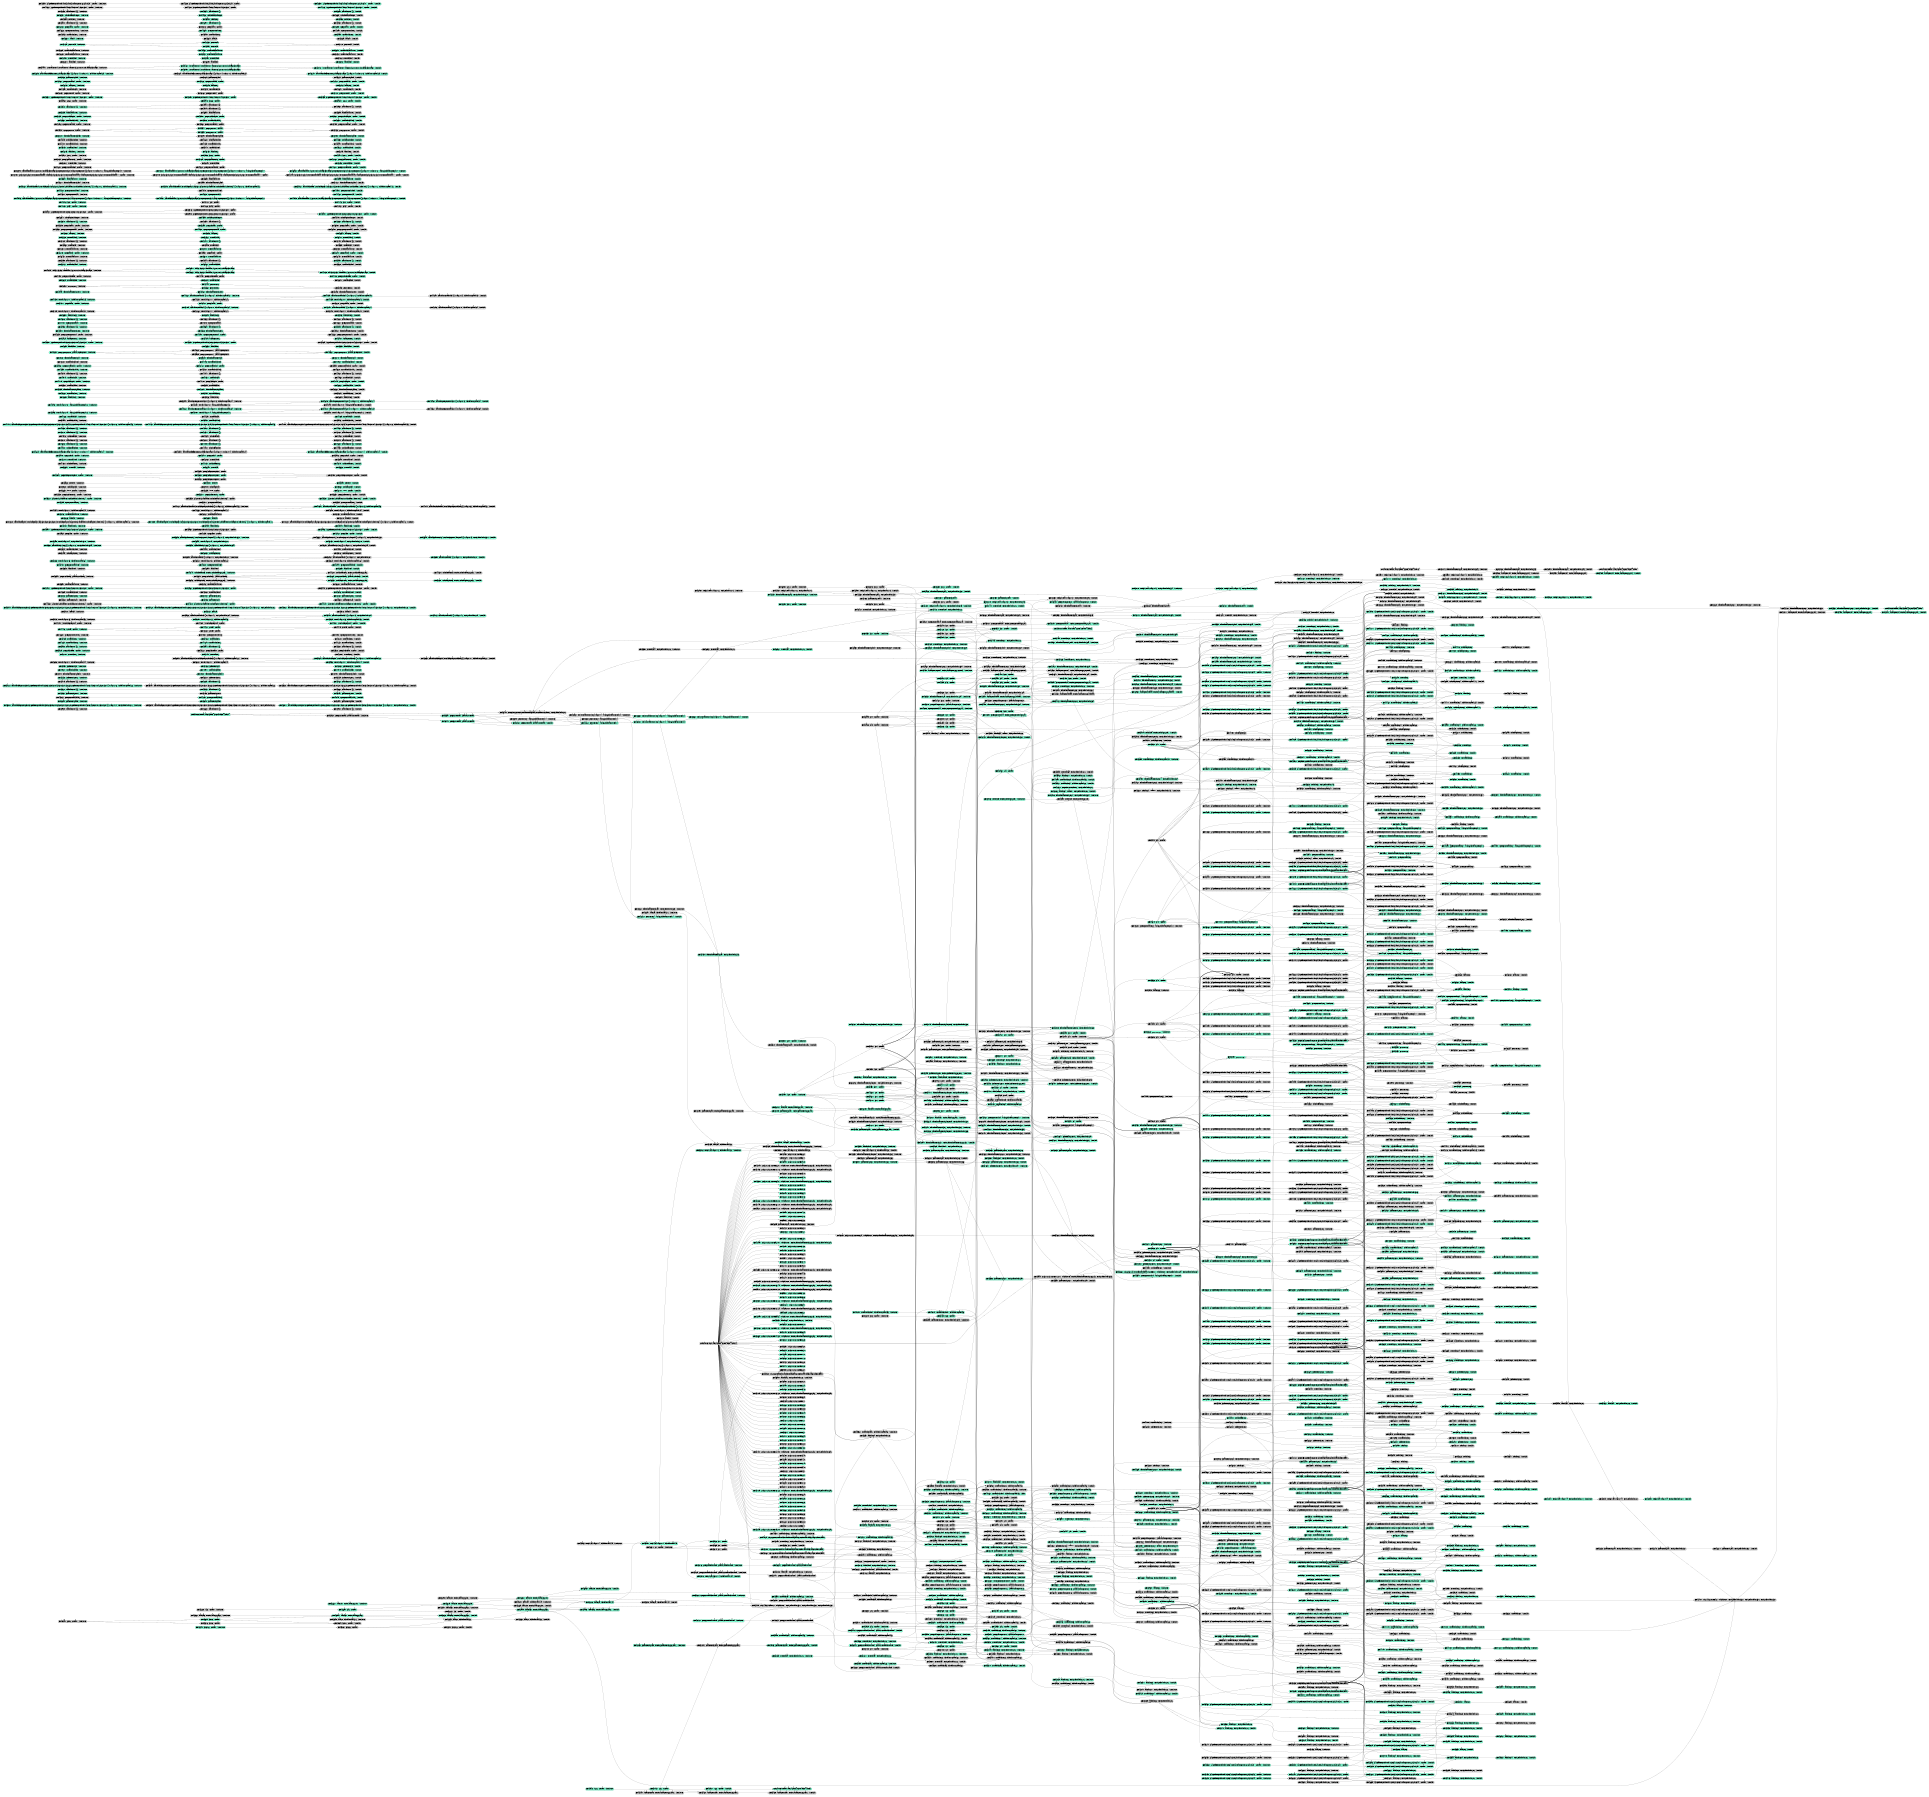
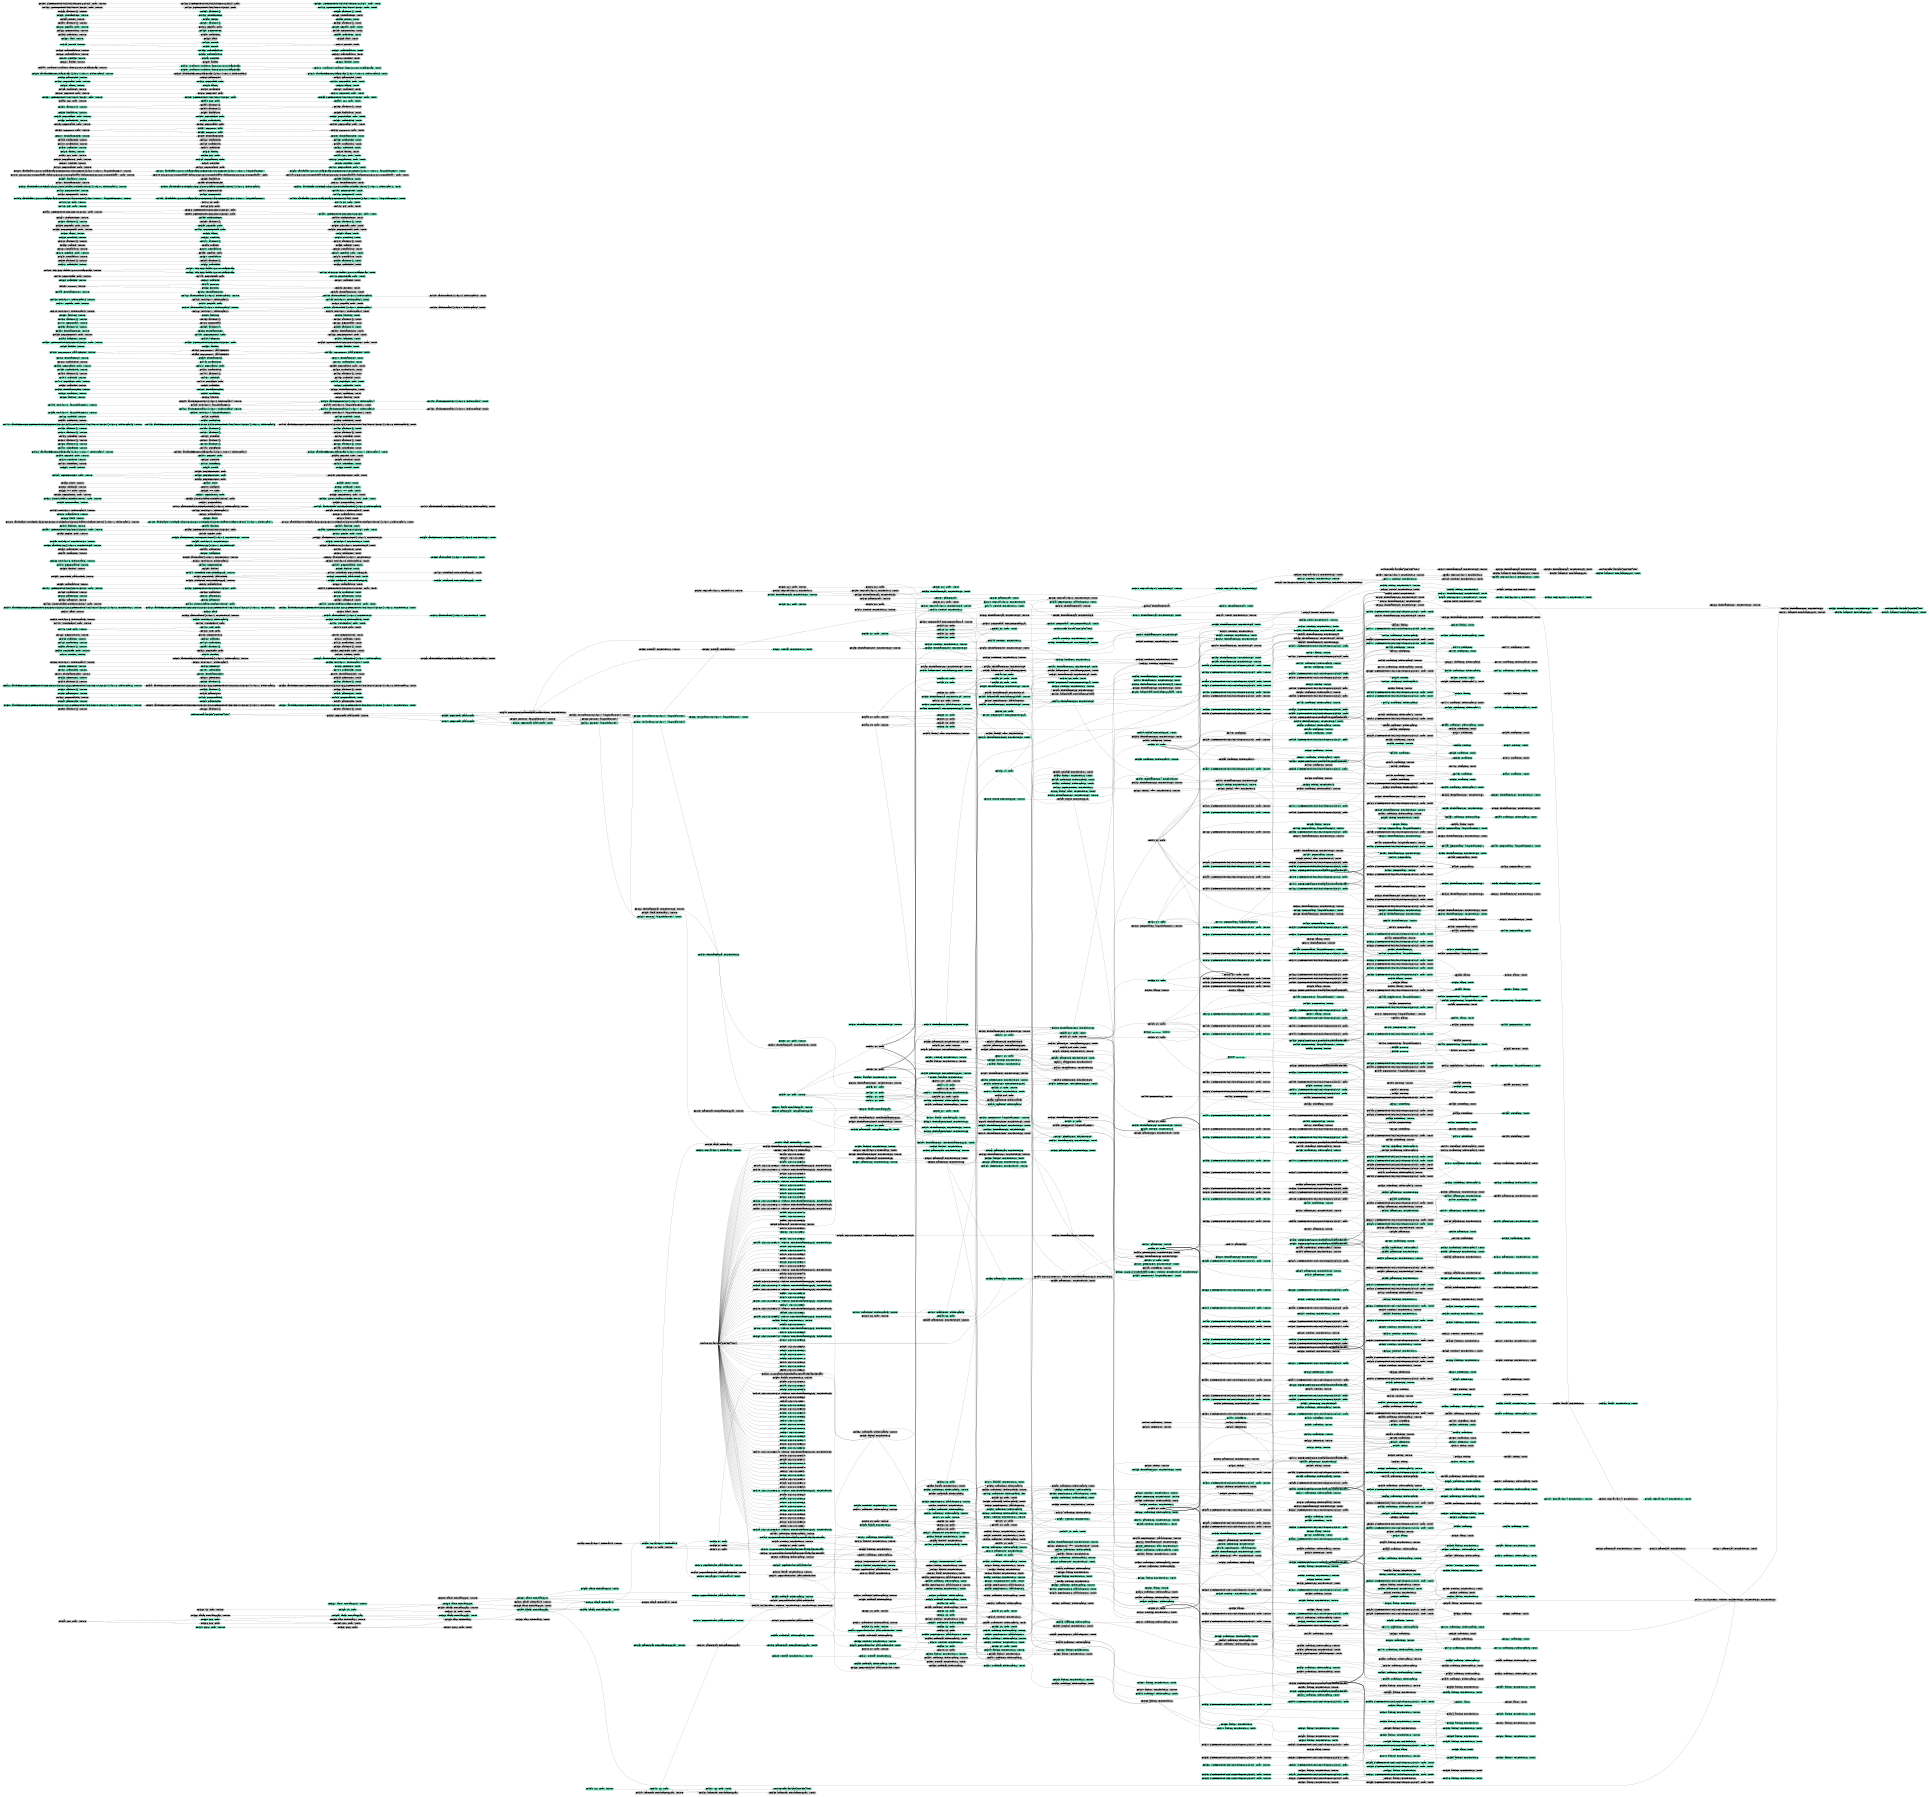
node "CE0x4303c60": text "selinux_shm_tclass_security:if.then8" -> "selinux_shm_alloc_security:if.then8"
node "CE0x442a3e0": text "_call_void_mcount()_#3" -> "_call_cbf_mcount()_#3"
node "CE0x431fdb0": text "*Constant*" -> "*SummSource*"
